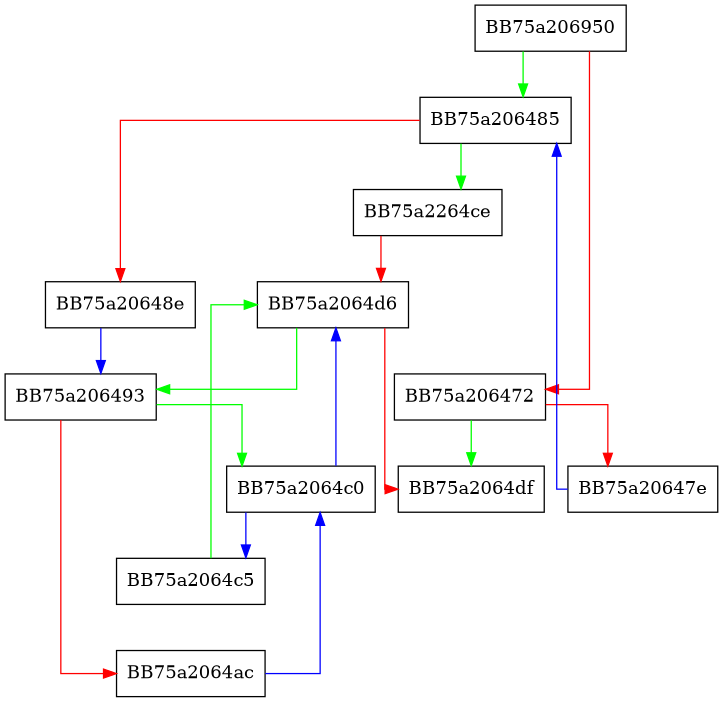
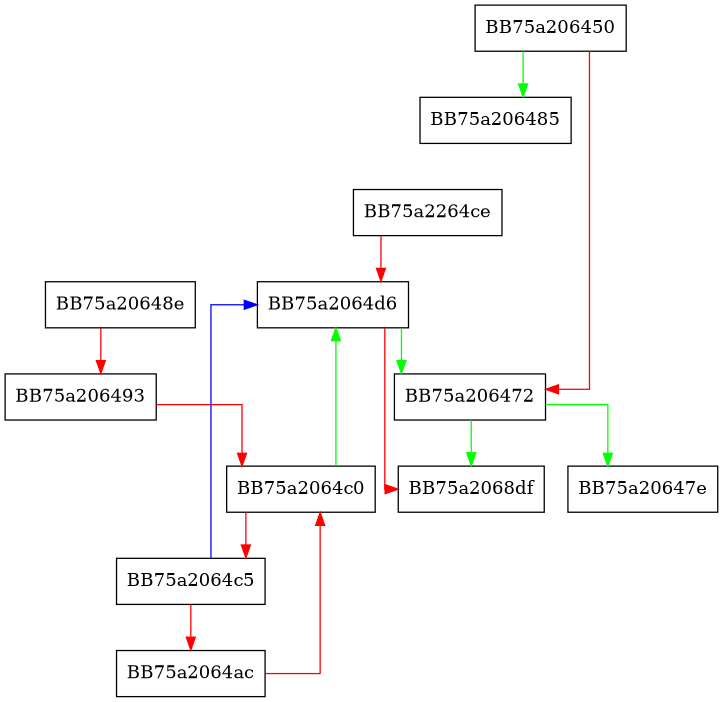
node "BB75a206950": label "BB75a206950" -> "BB75a206450"
edge "BB75a206485" -> "BB75a20648e": removed
edge "BB75a206485" -> "BB75a2264ce": removed
edge "BB75a20647e" -> "BB75a206485": removed
edge "BB75a20648e" -> "BB75a206493": color blue -> red
edge "BB75a2064d6" -> "BB75a206493": now "BB75a2064d6" -> "BB75a206472"
edge "BB75a2064c0" -> "BB75a2064d6": color blue -> green
edge "BB75a206493" -> "BB75a2064c0": color green -> red
edge "BB75a206472" -> "BB75a20647e": color red -> green
edge "BB75a2064c5" -> "BB75a2064d6": color green -> blue
node "BB75a2064df": label "BB75a2064df" -> "BB75a2068df"
edge "BB75a2064c0" -> "BB75a2064c5": color blue -> red
edge "BB75a206493" -> "BB75a2064ac": now "BB75a2064c5" -> "BB75a2064ac"
edge "BB75a2064ac" -> "BB75a2064c0": color blue -> red
